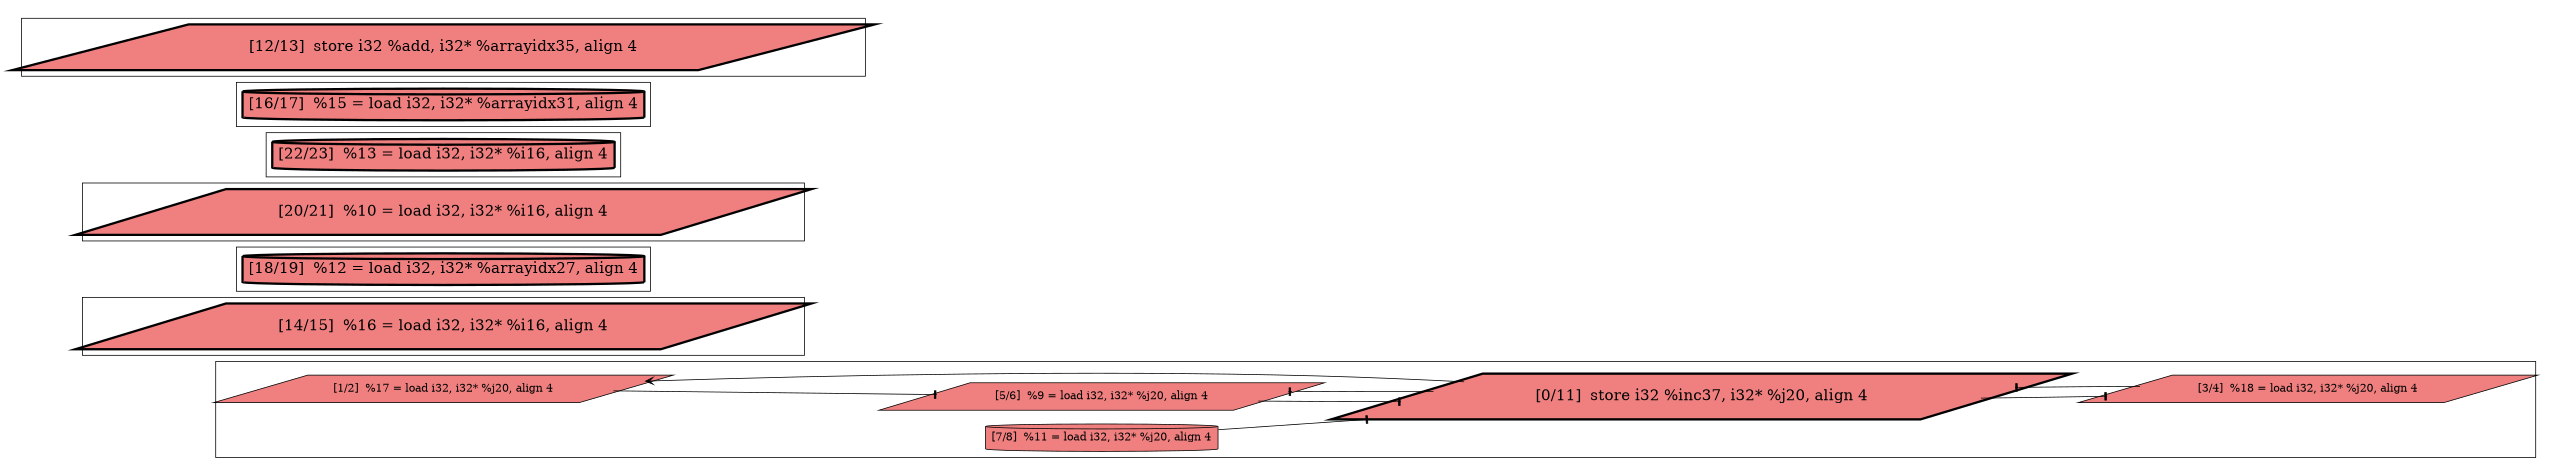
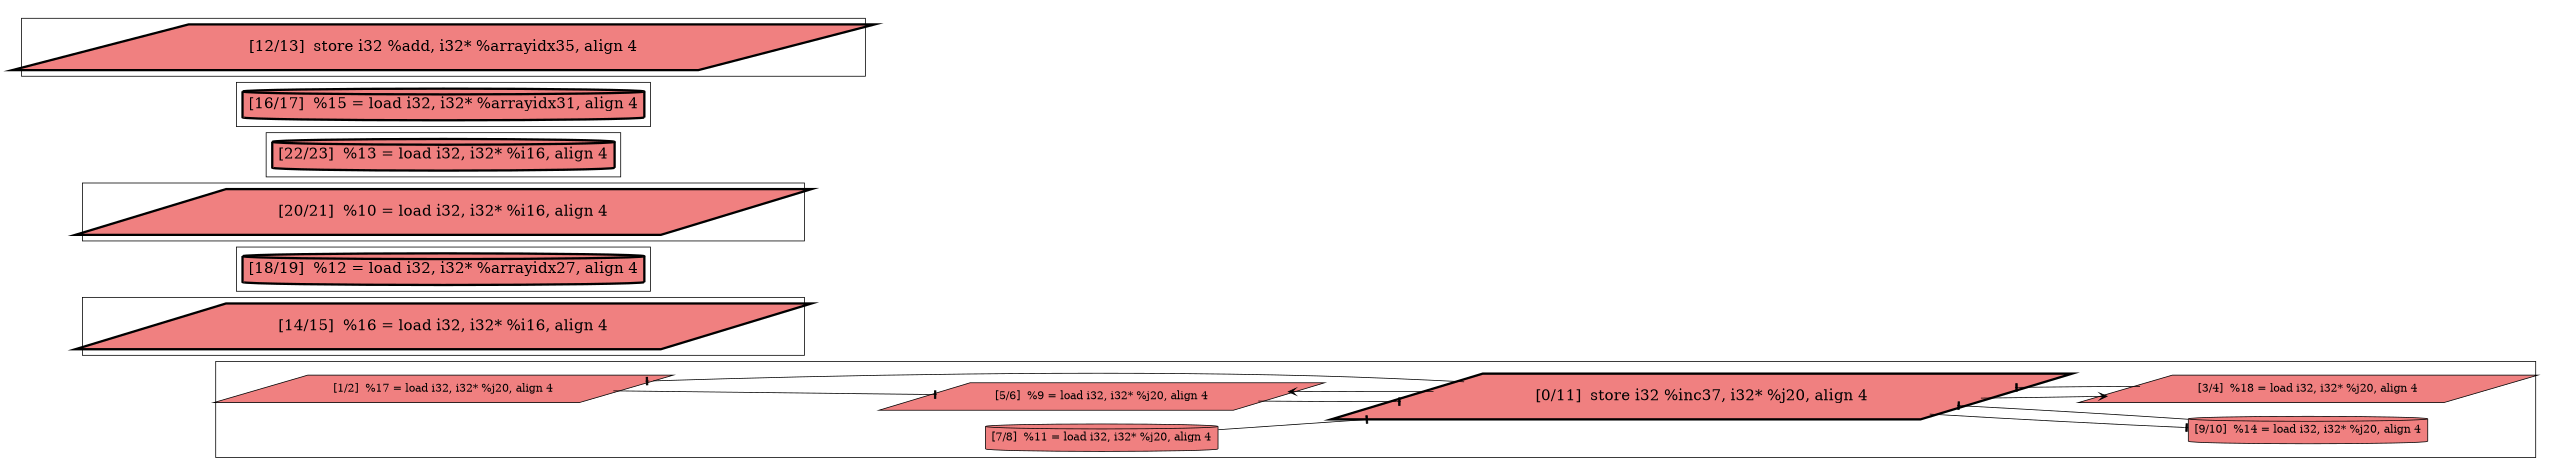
edge "[0/11]  store i32 %inc37, i32* %j20, align 4" -> "[1/2]  %17 = load i32, i32* %j20, align 4": arrowhead vee -> tee
edge "[0/11]  store i32 %inc37, i32* %j20, align 4" -> "[5/6]  %9 = load i32, i32* %j20, align 4": arrowhead tee -> vee
edge "[0/11]  store i32 %inc37, i32* %j20, align 4" -> "[3/4]  %18 = load i32, i32* %j20, align 4": arrowhead tee -> vee
node "[9/10]  %14 = load i32, i32* %j20, align 4": added
